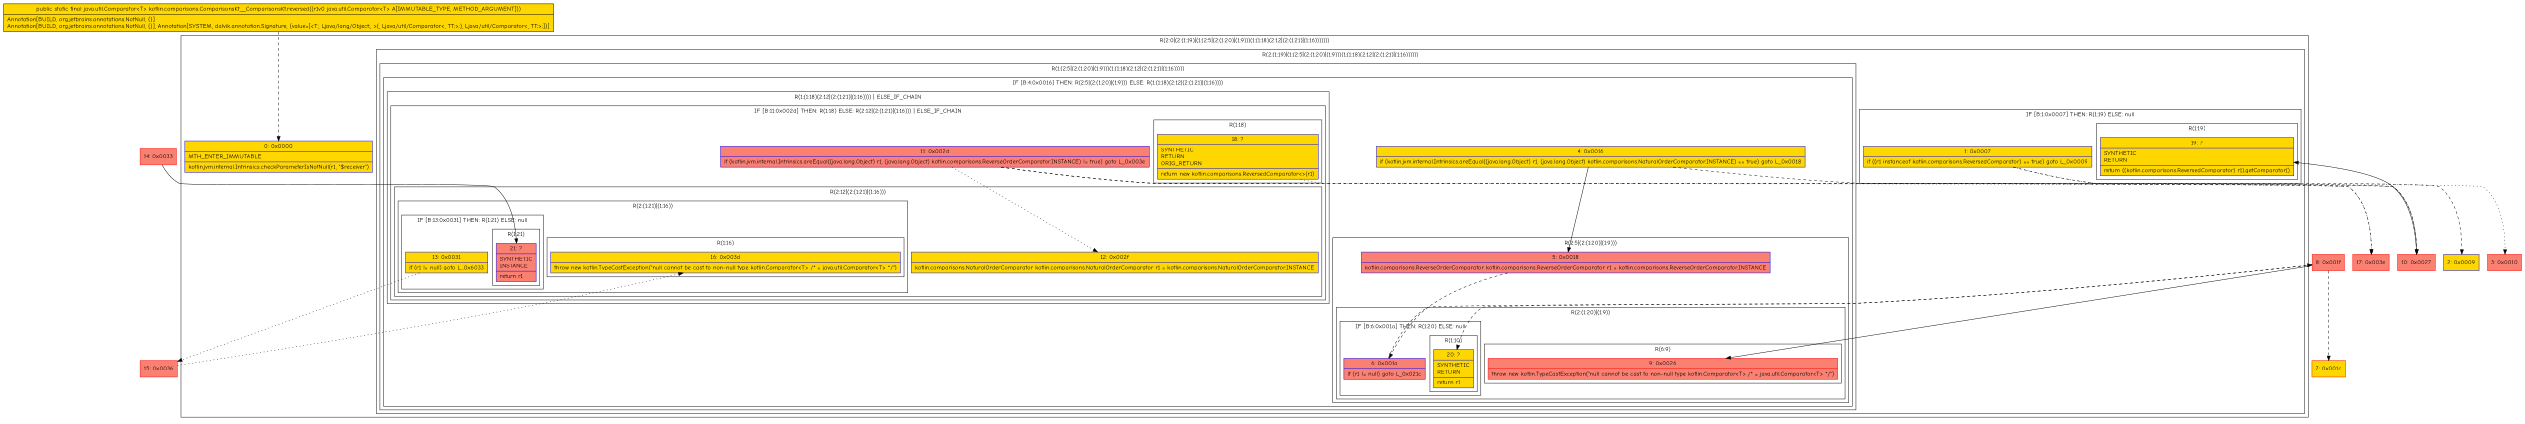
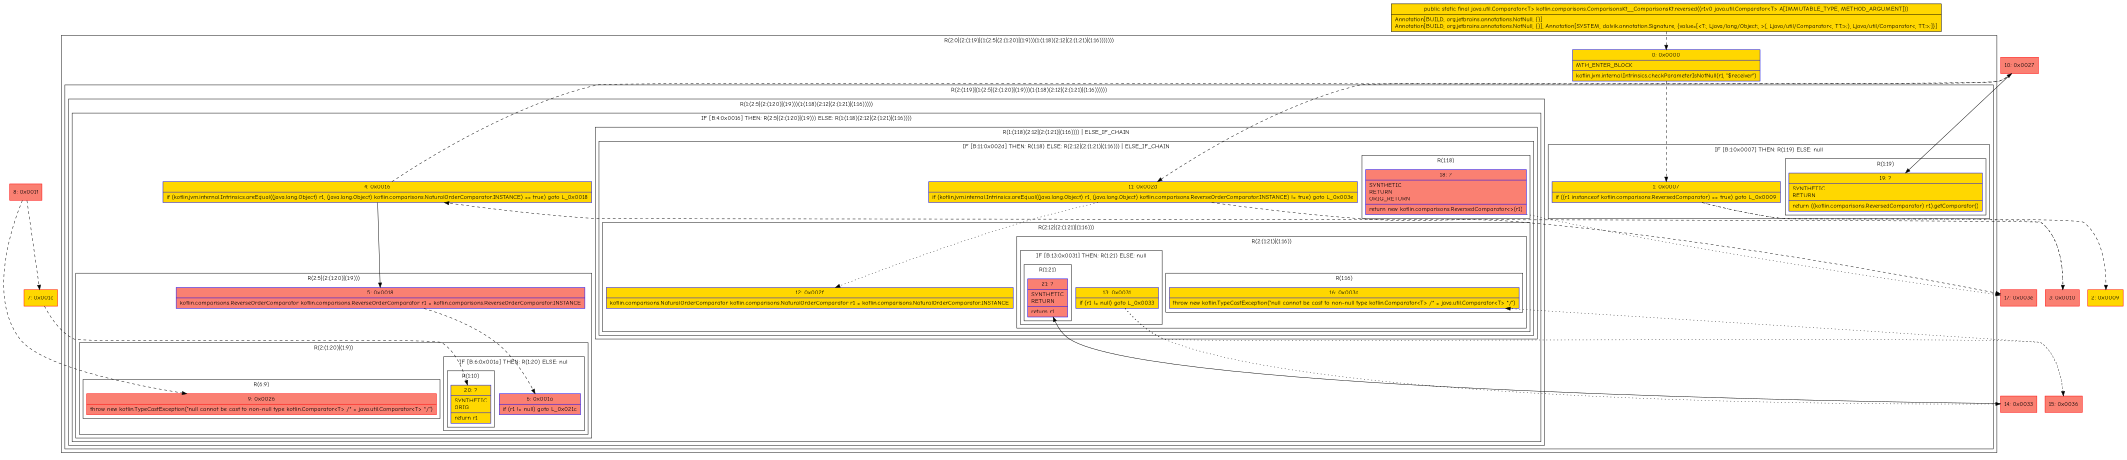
edge "0: 0x0000" -> "1: 0x0007": added
node "0: 0x0000": text "MTH_ENTER_IMMUTABLE" -> "MTH_ENTER_BLOCK"
node "11: 0x002d": fillcolor salmon -> gold
node "18: ?": fillcolor gold -> salmon
edge "11: 0x002d" -> "10: 0x0027": reversed
edge "3: 0x0010" -> "4: 0x0016": added
node "2: 0x0009": color blue -> red
node "21: ?": text "INSTANCE" -> "RETURN"
node "13: 0x0031": text "if (r1 != null) goto L_0x6033" -> "if (r1 != null) goto L_0x0033"
edge "8: 0x001f" -> "20: ?": now "7: 0x001c" -> "20: ?"
edge "6: 0x001a" -> "8: 0x001f": removed
edge "8: 0x001f" -> "9: 0x0026": style solid -> dashed
node "20: ?": text "RETURN" -> "ORIG"
edge "13: 0x0031" -> "14: 0x0033": added
